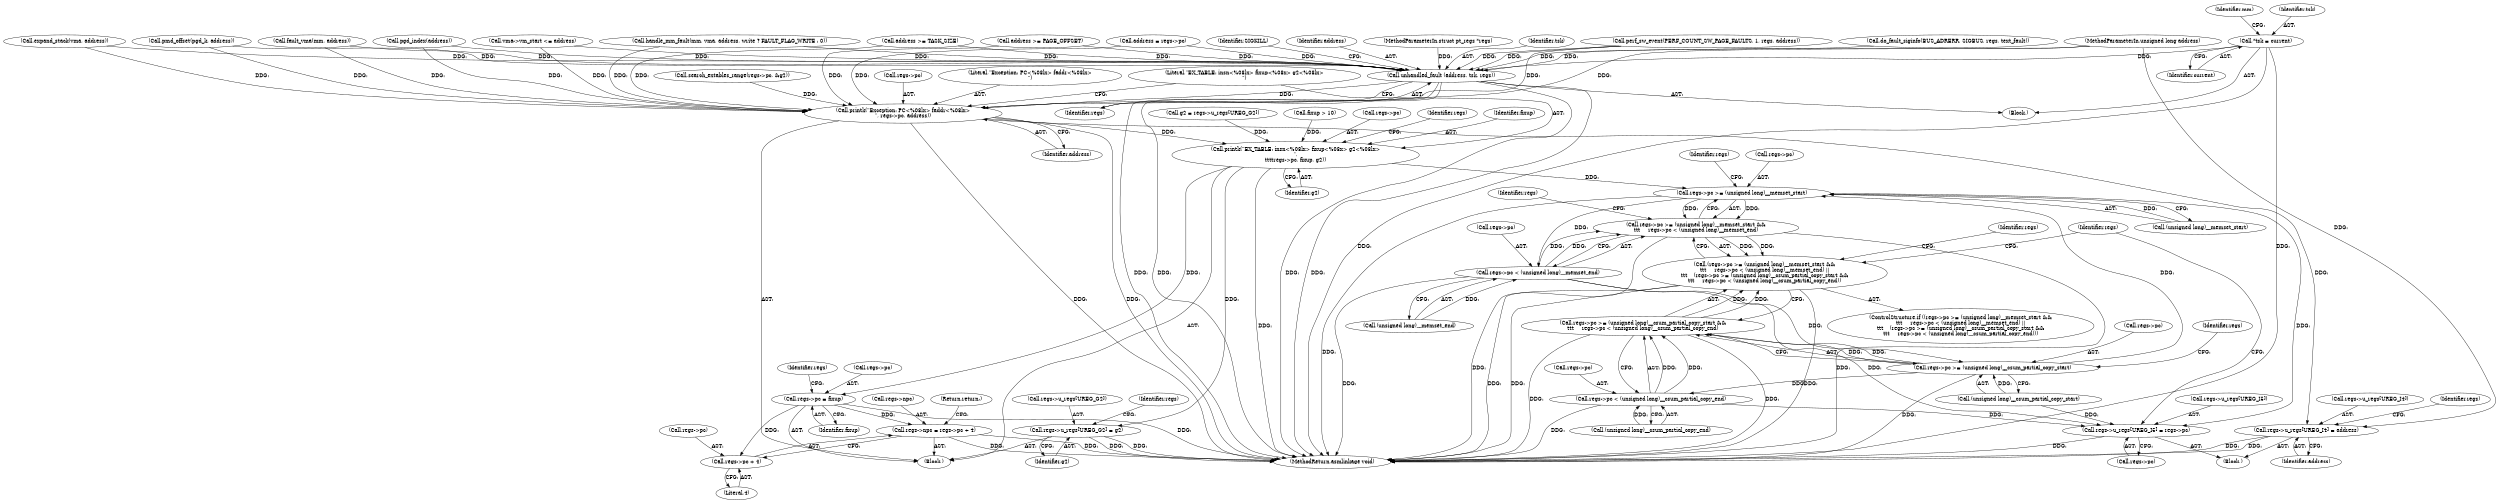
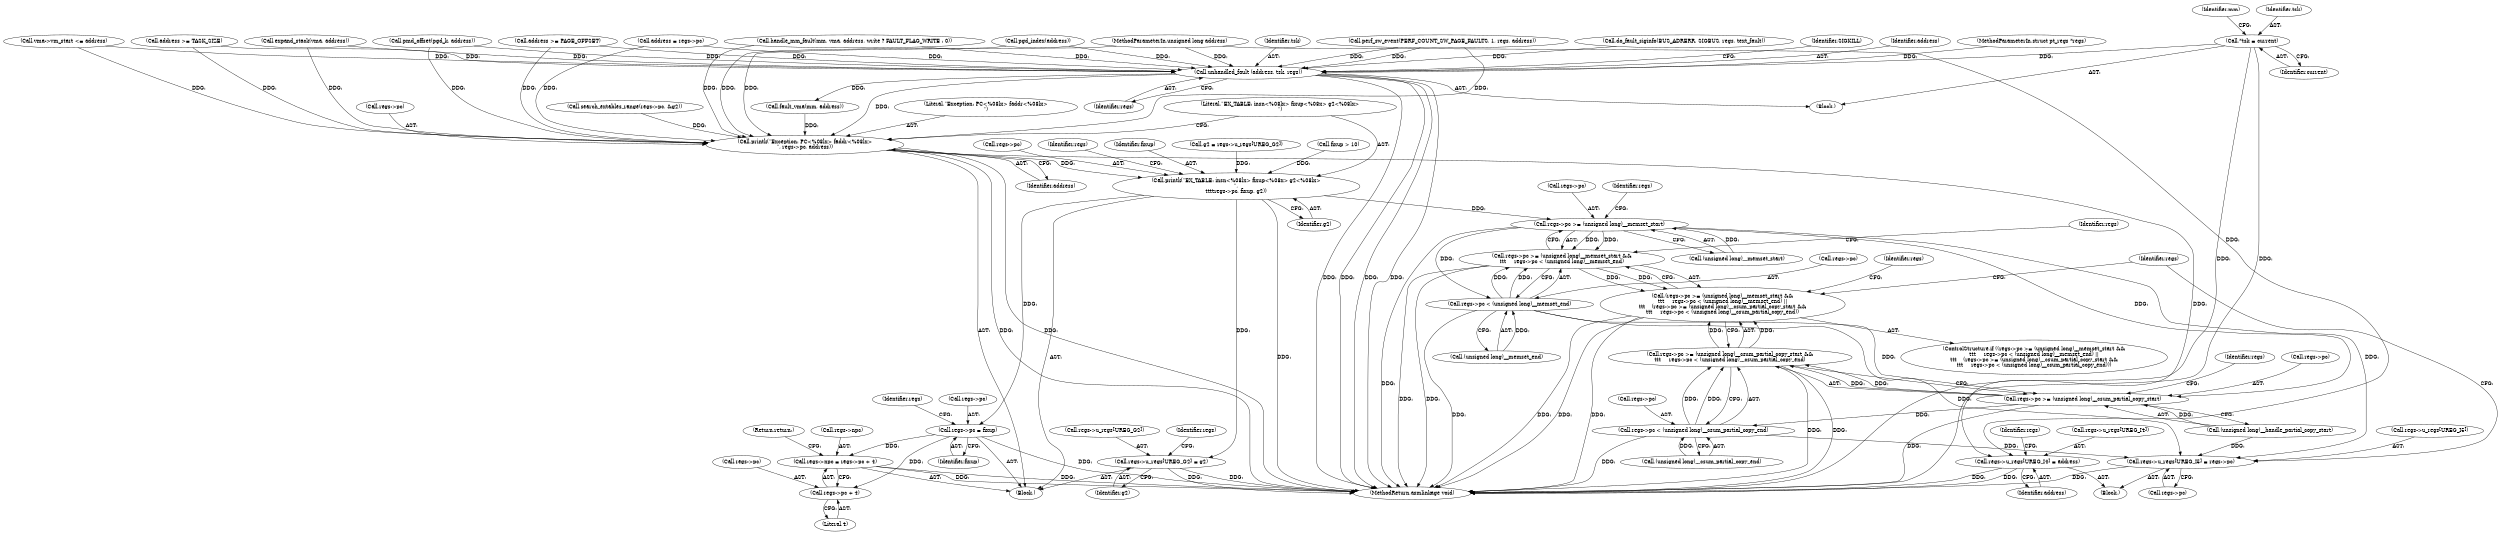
edge "(Call,fault_vma(mm, address))" -> "(Call,unhandled_fault (address, tsk, regs))": reversed
edge "(Call,regs->pc >= (unsigned long)__csum_partial_copy_start)" -> "(Call,regs->pc >= (unsigned long)__memset_start)": reversed
node "(Call,(unsigned long)__csum_partial_copy_start)": label "(Call,(unsigned long)__csum_partial_copy_start)" -> "(Call,(unsigned long)__handle_partial_copy_start)"
